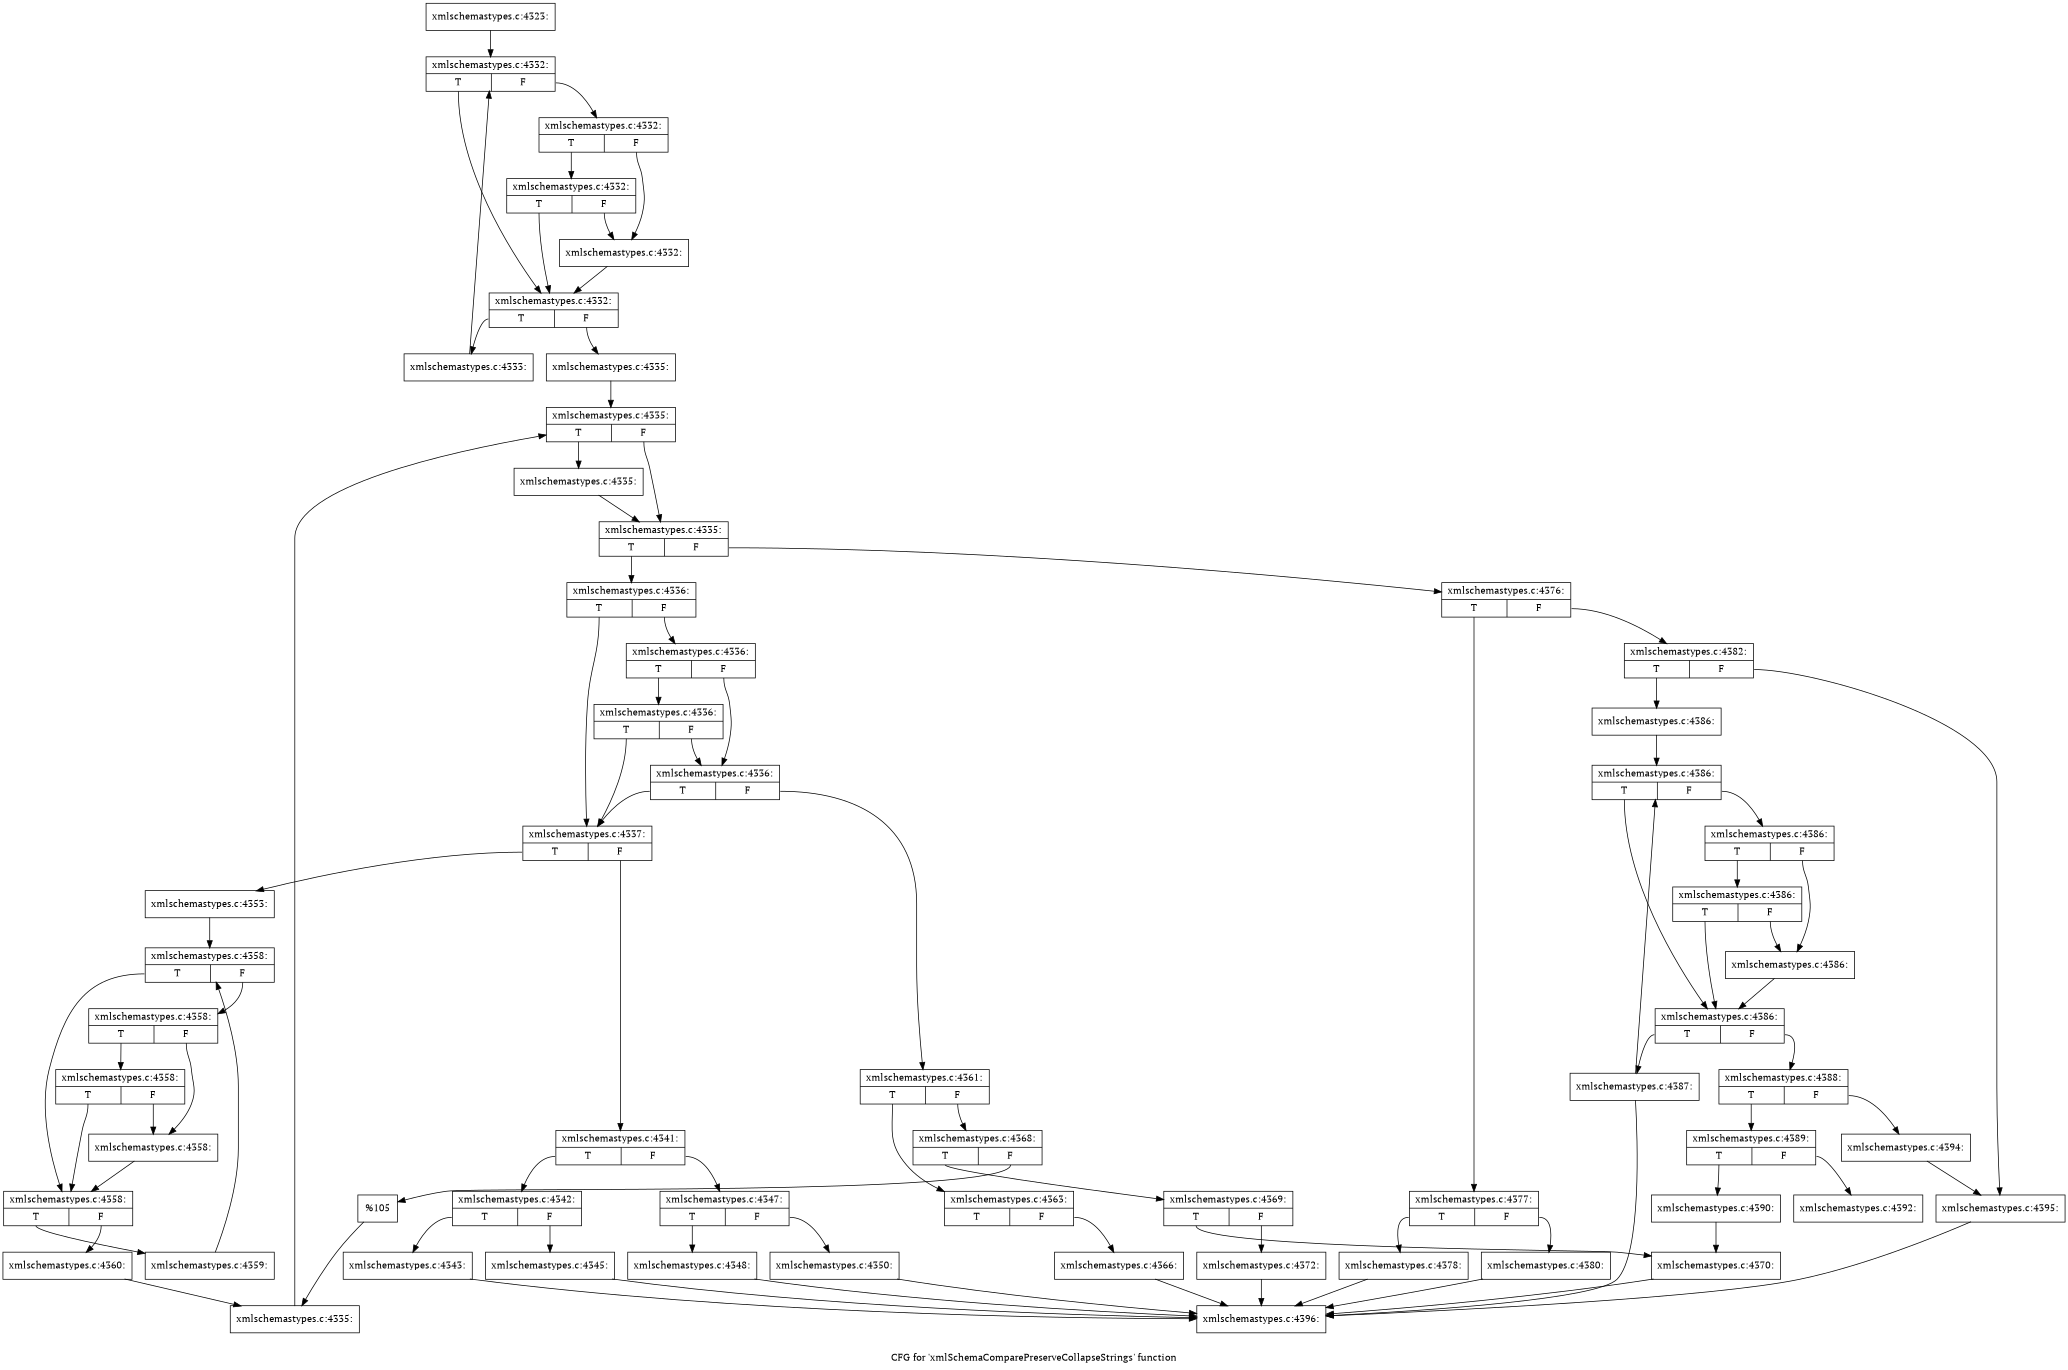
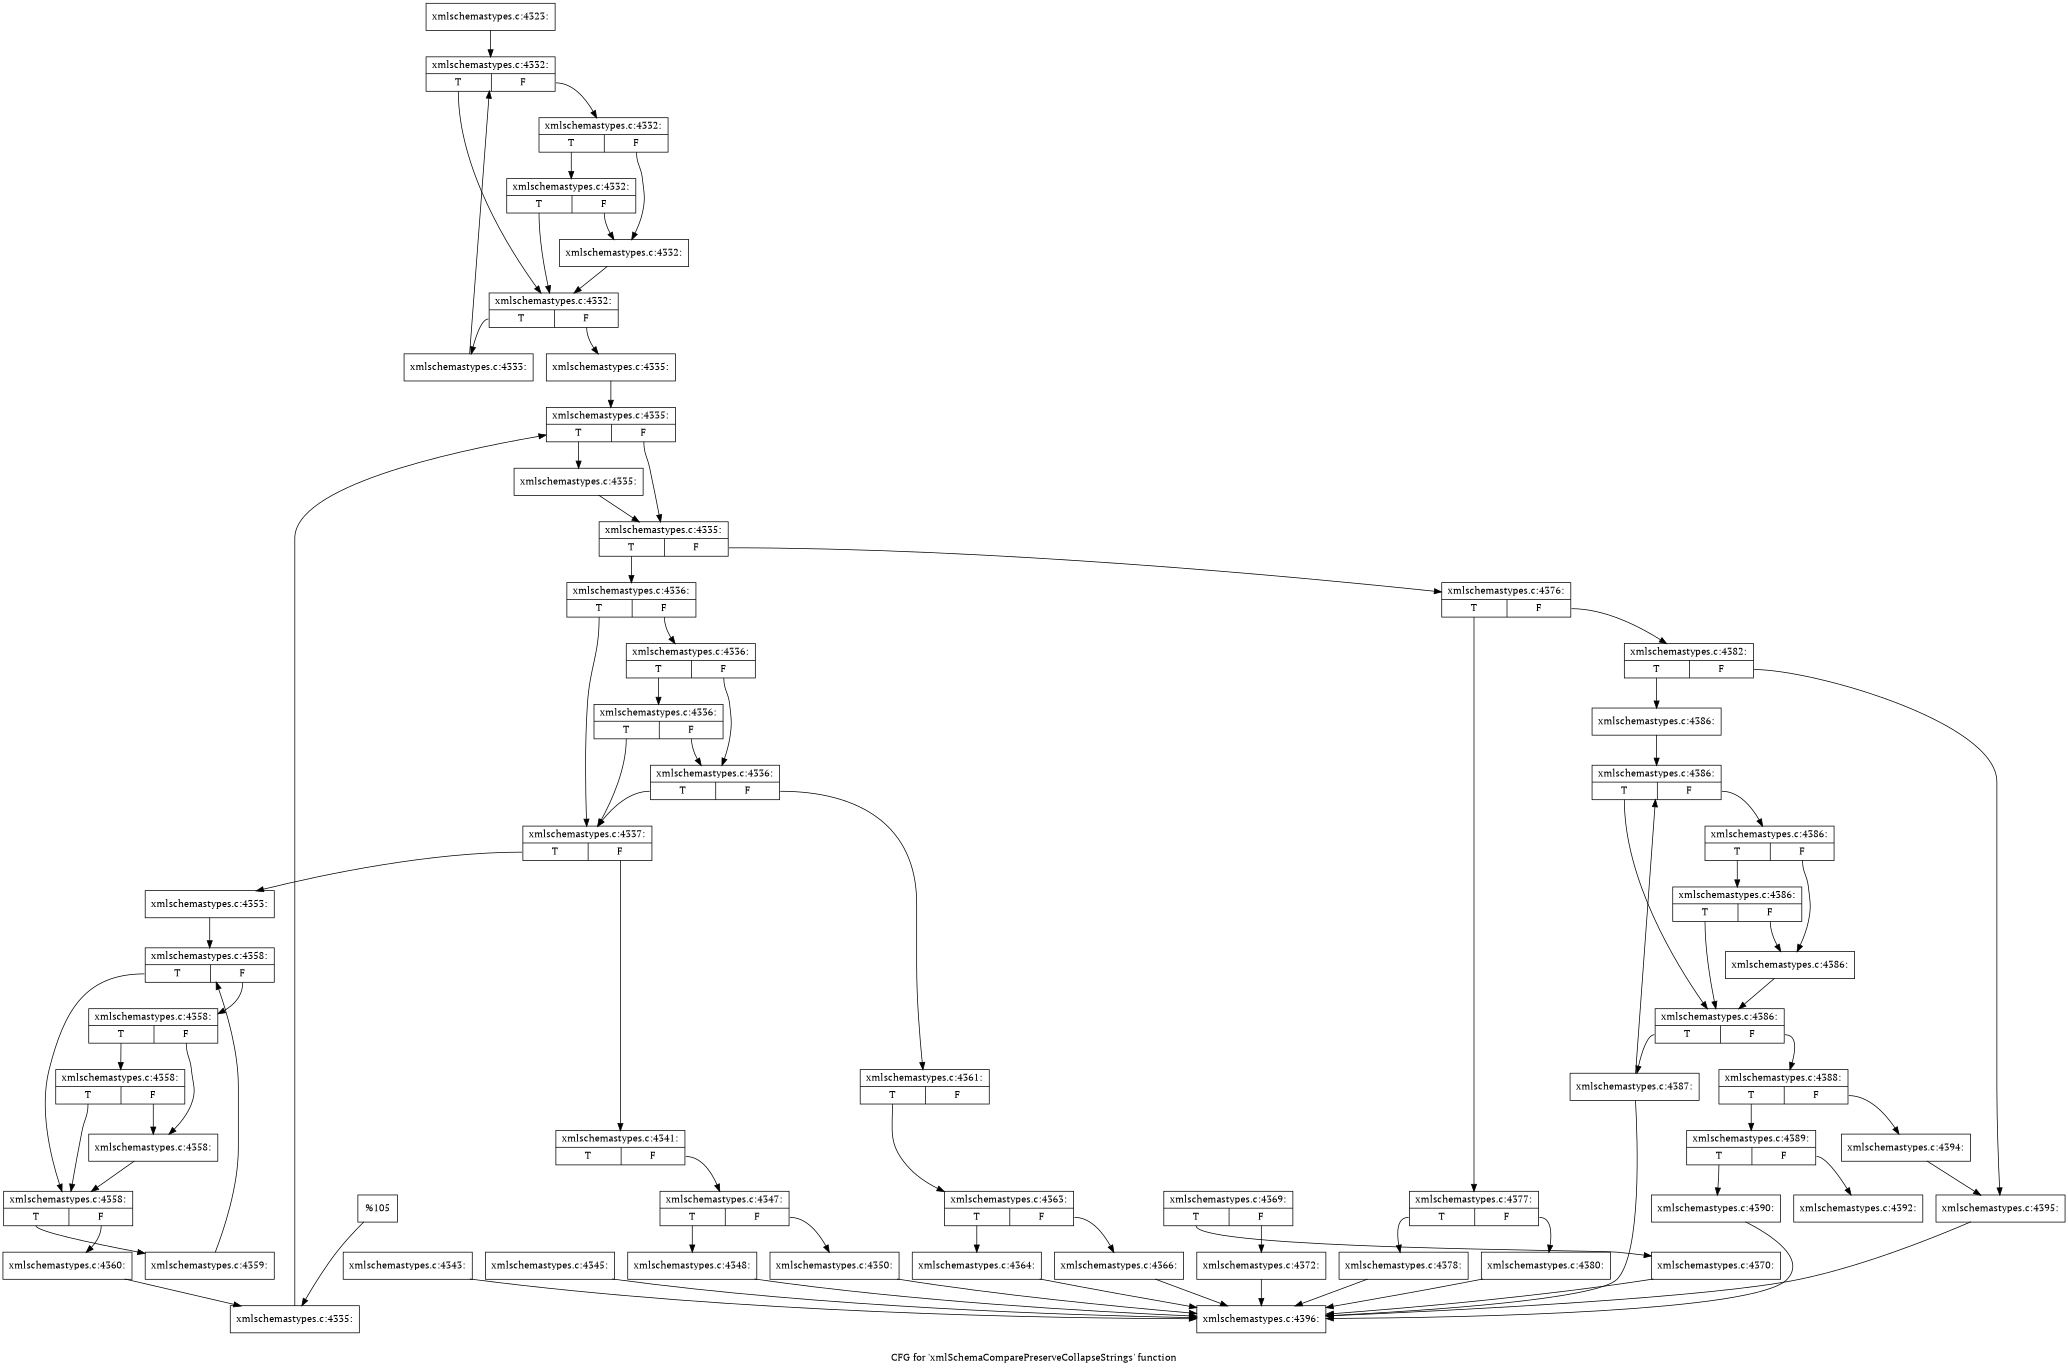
node "xmlschemastypes.c:4368:": removed
node "xmlschemastypes.c:4342:": removed
edge "xmlschemastypes.c:4390:" -> "xmlschemastypes.c:4370:": now "xmlschemastypes.c:4390:" -> "xmlschemastypes.c:4396:"
node "xmlschemastypes.c:4364:": added
